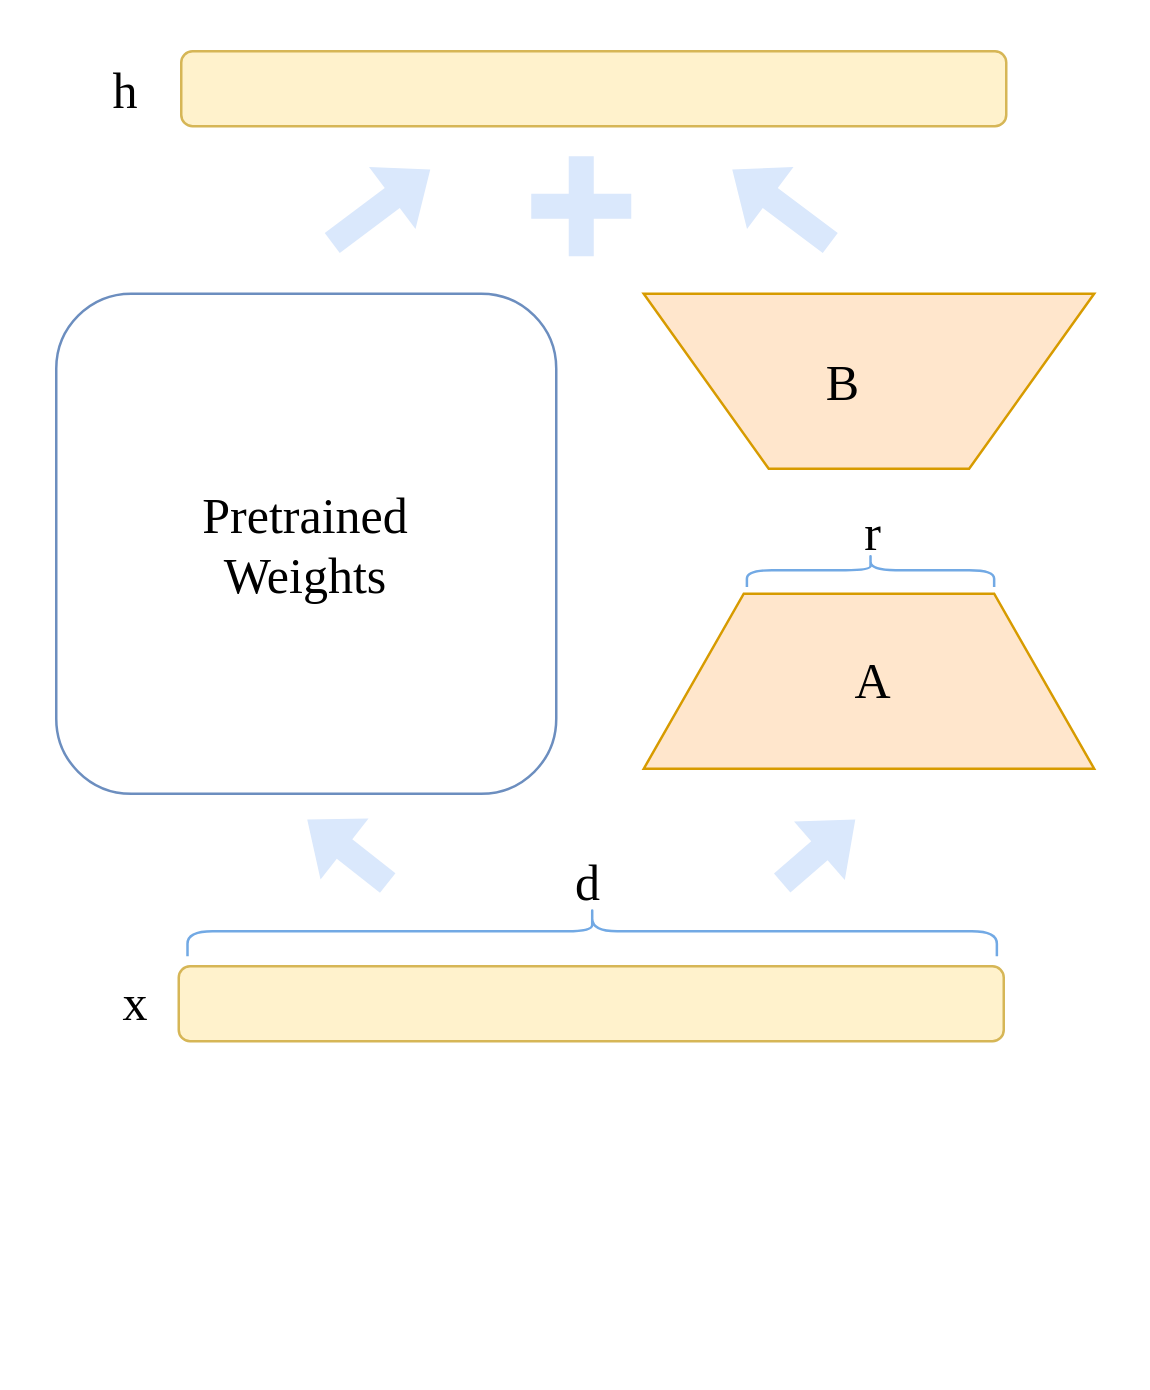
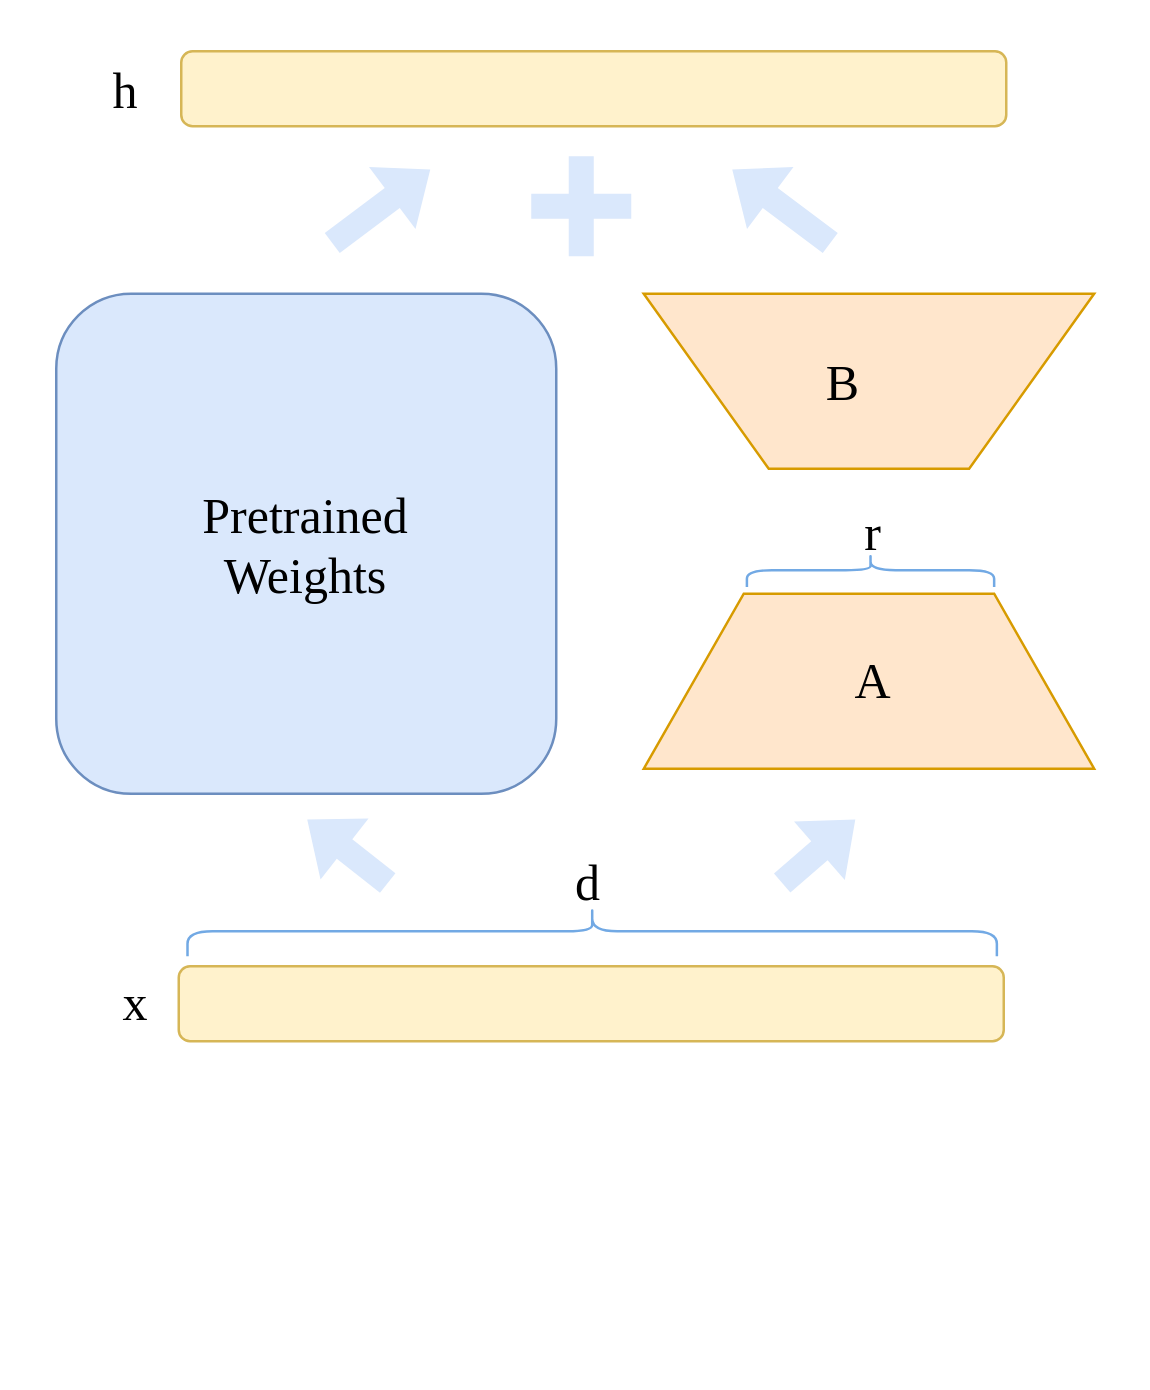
node "Pretrained Weights": fillcolor #ffffff -> #dae8fc
